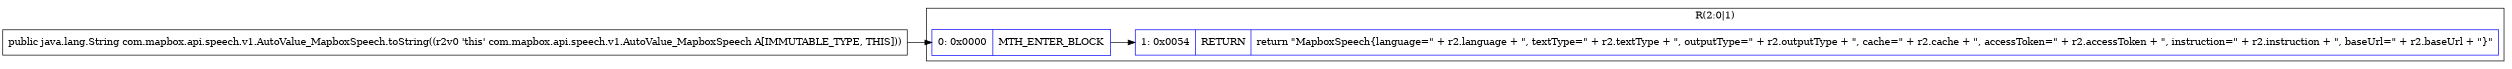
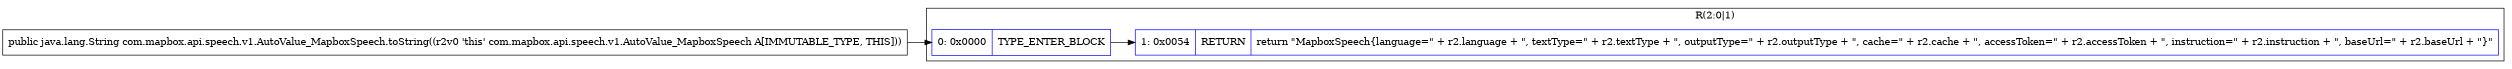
node "0: 0x0000": text "MTH_ENTER_BLOCK" -> "TYPE_ENTER_BLOCK"
